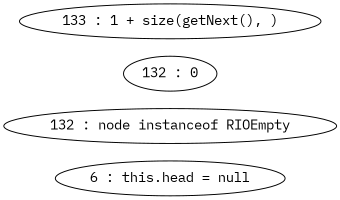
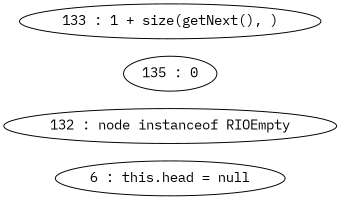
node "132 : 0": label "132 : 0" -> "135 : 0"
